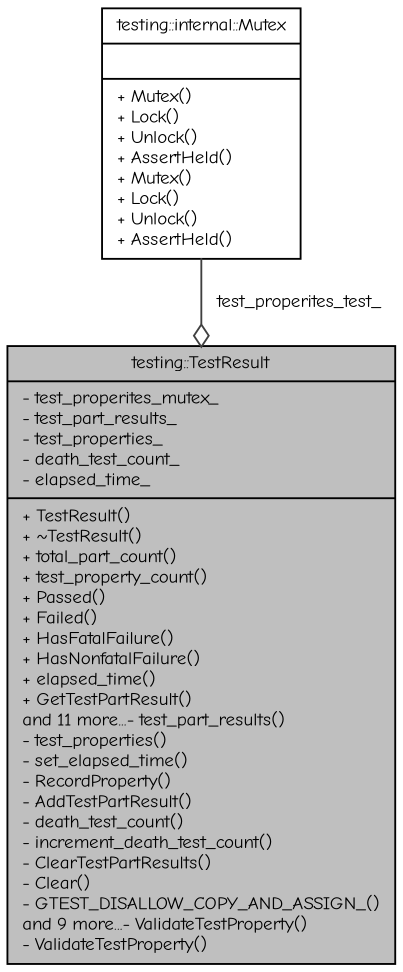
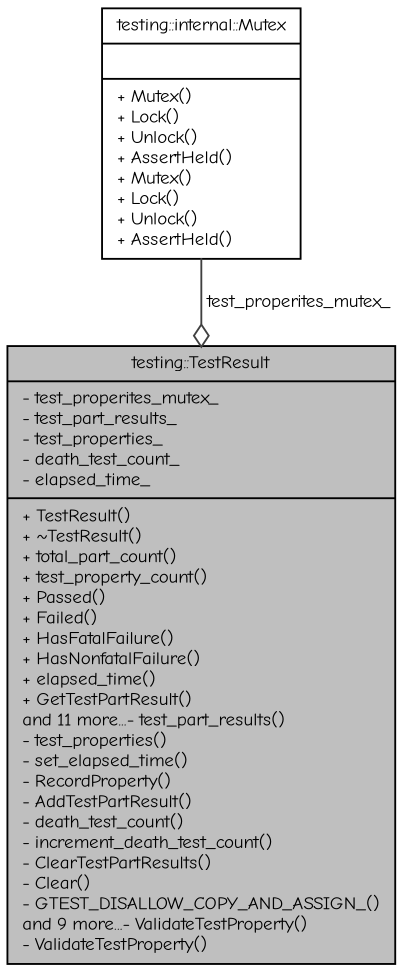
edge "testing::internal::Mutex" -> "testing::TestResult": label " test_properites_test_" -> " test_properites_mutex_"
